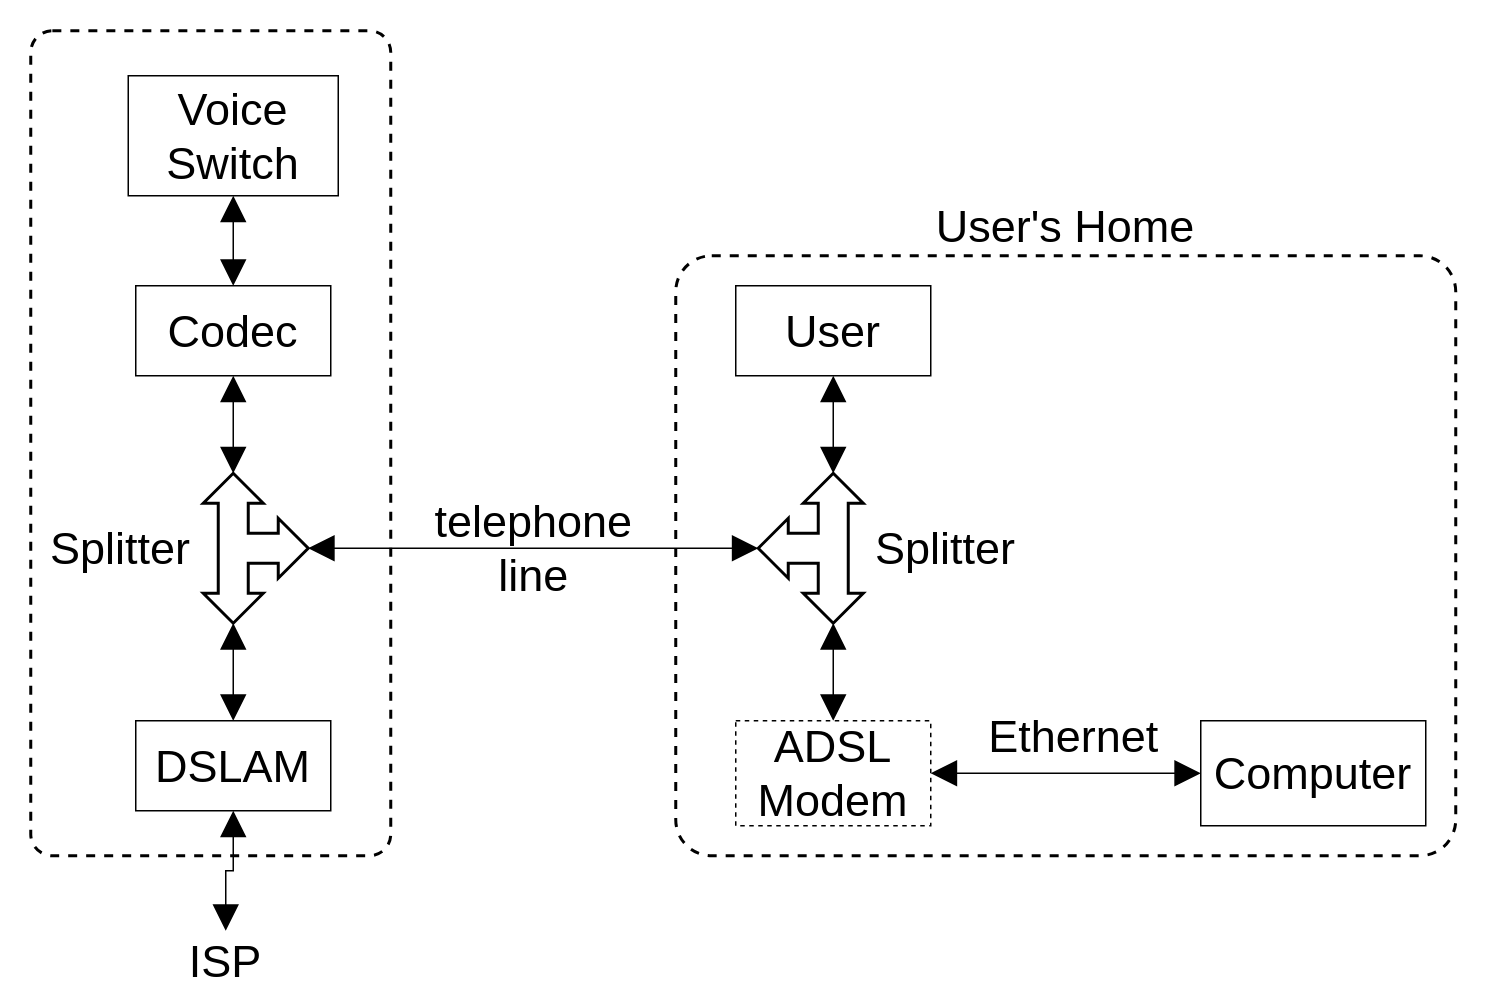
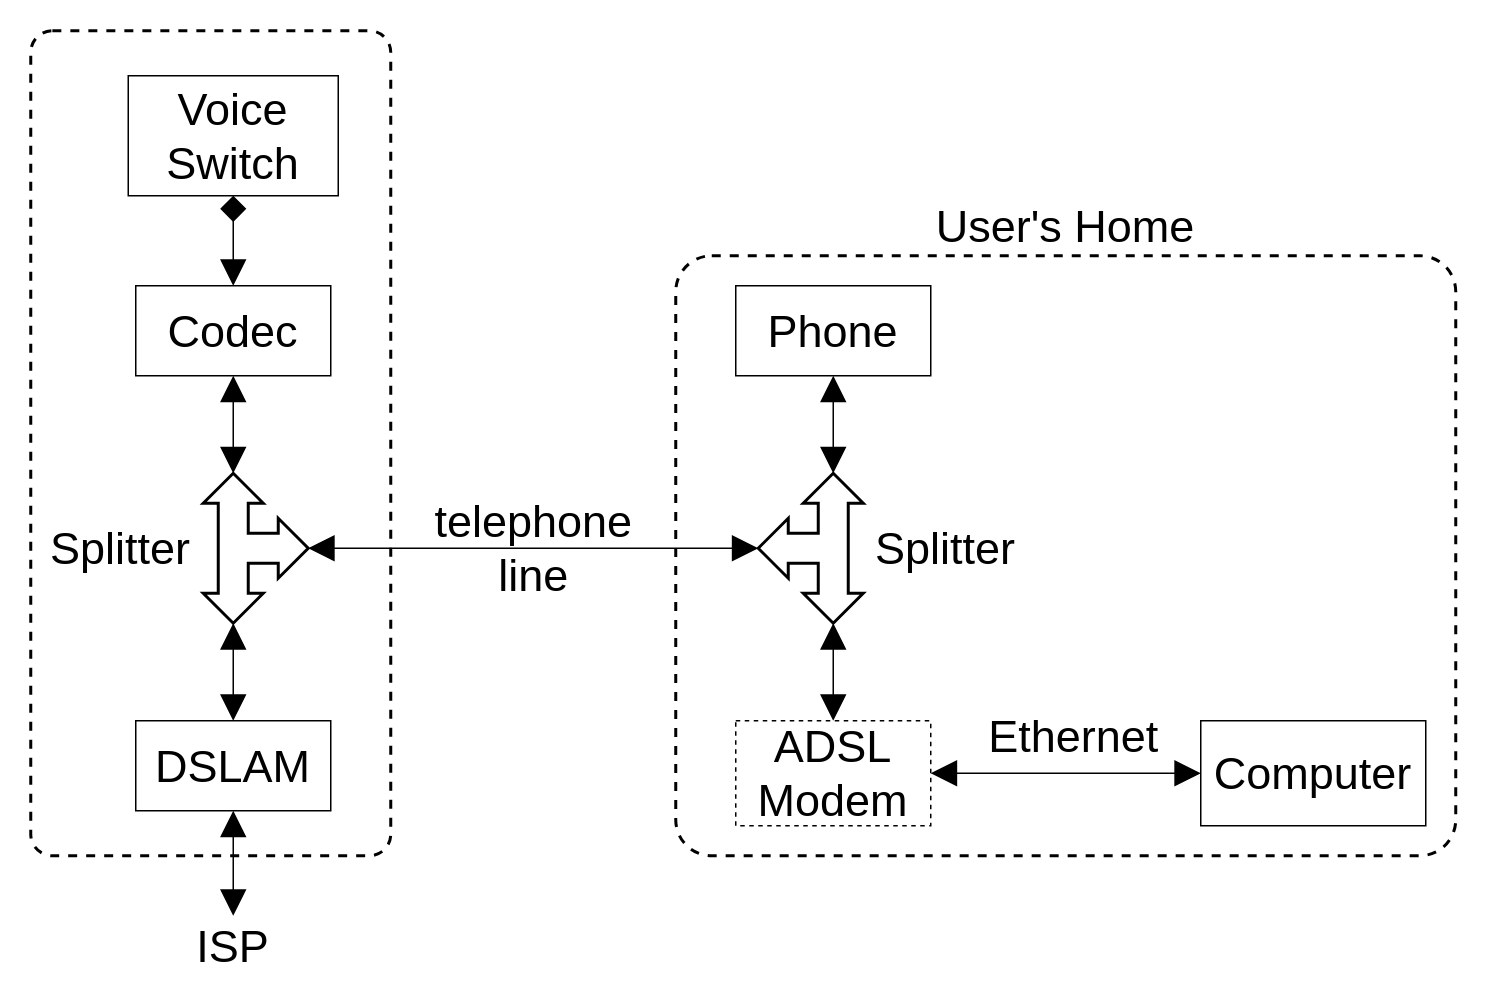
edge "Voice Switch" -- "Codec": arrowhead block -> diamond
node "User": label "User" -> "Phone"
node "ISP": moved (226, 961) -> (233, 946)
